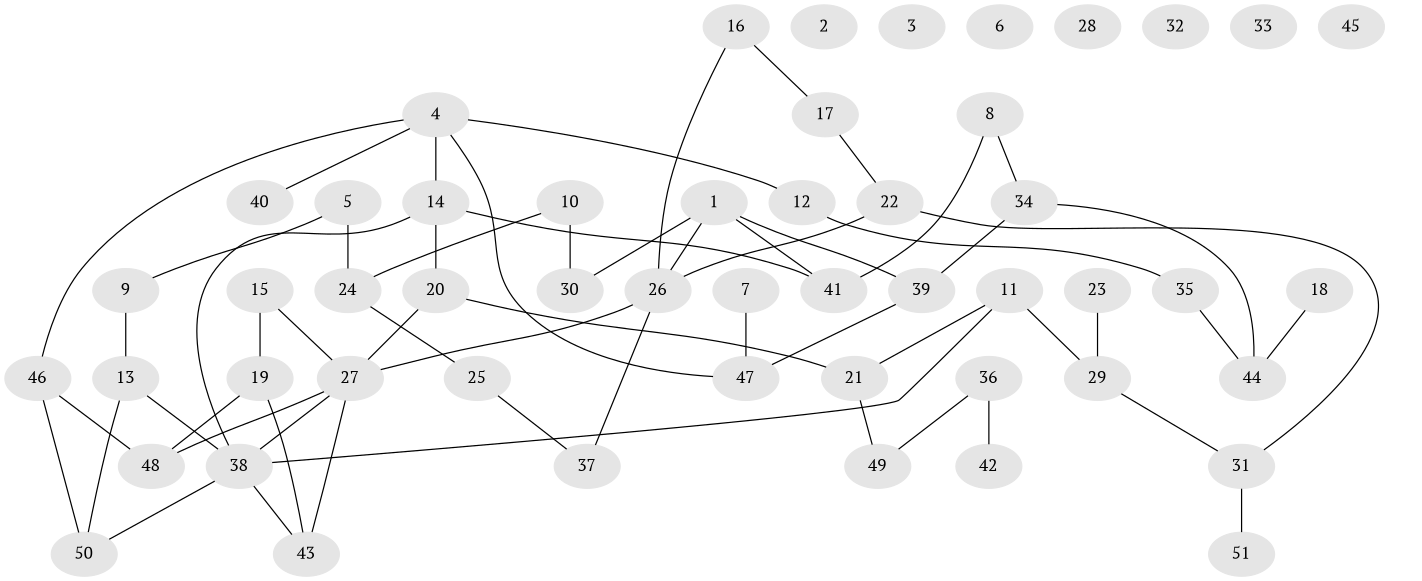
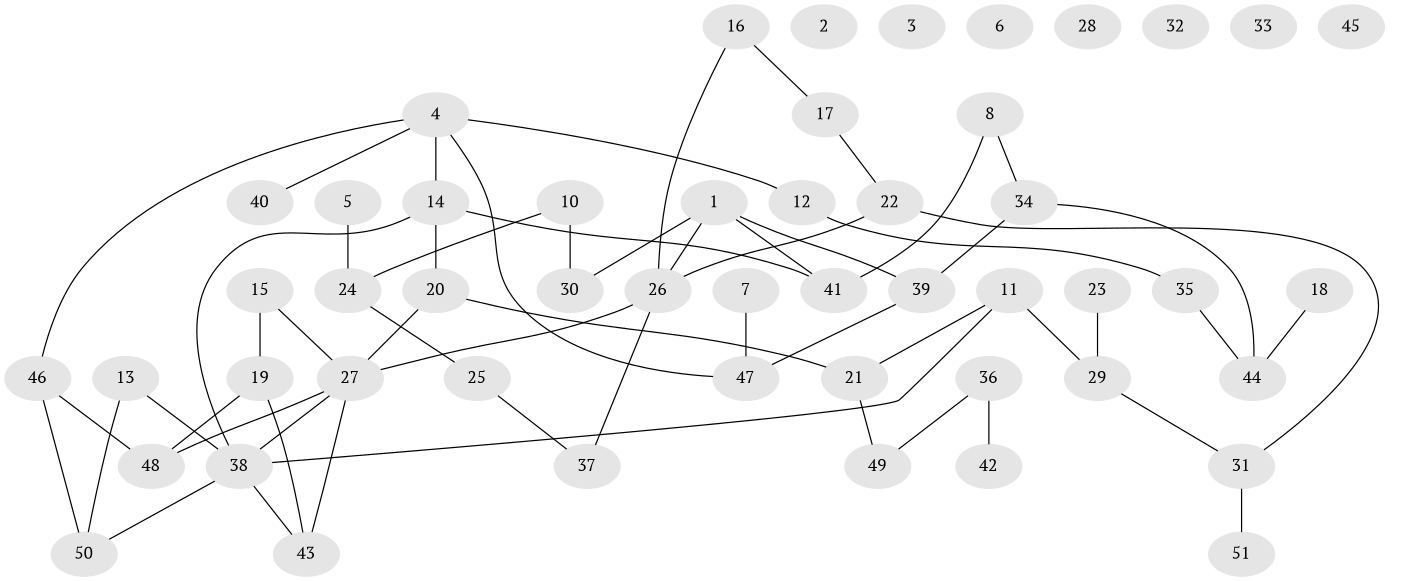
node "9": removed
